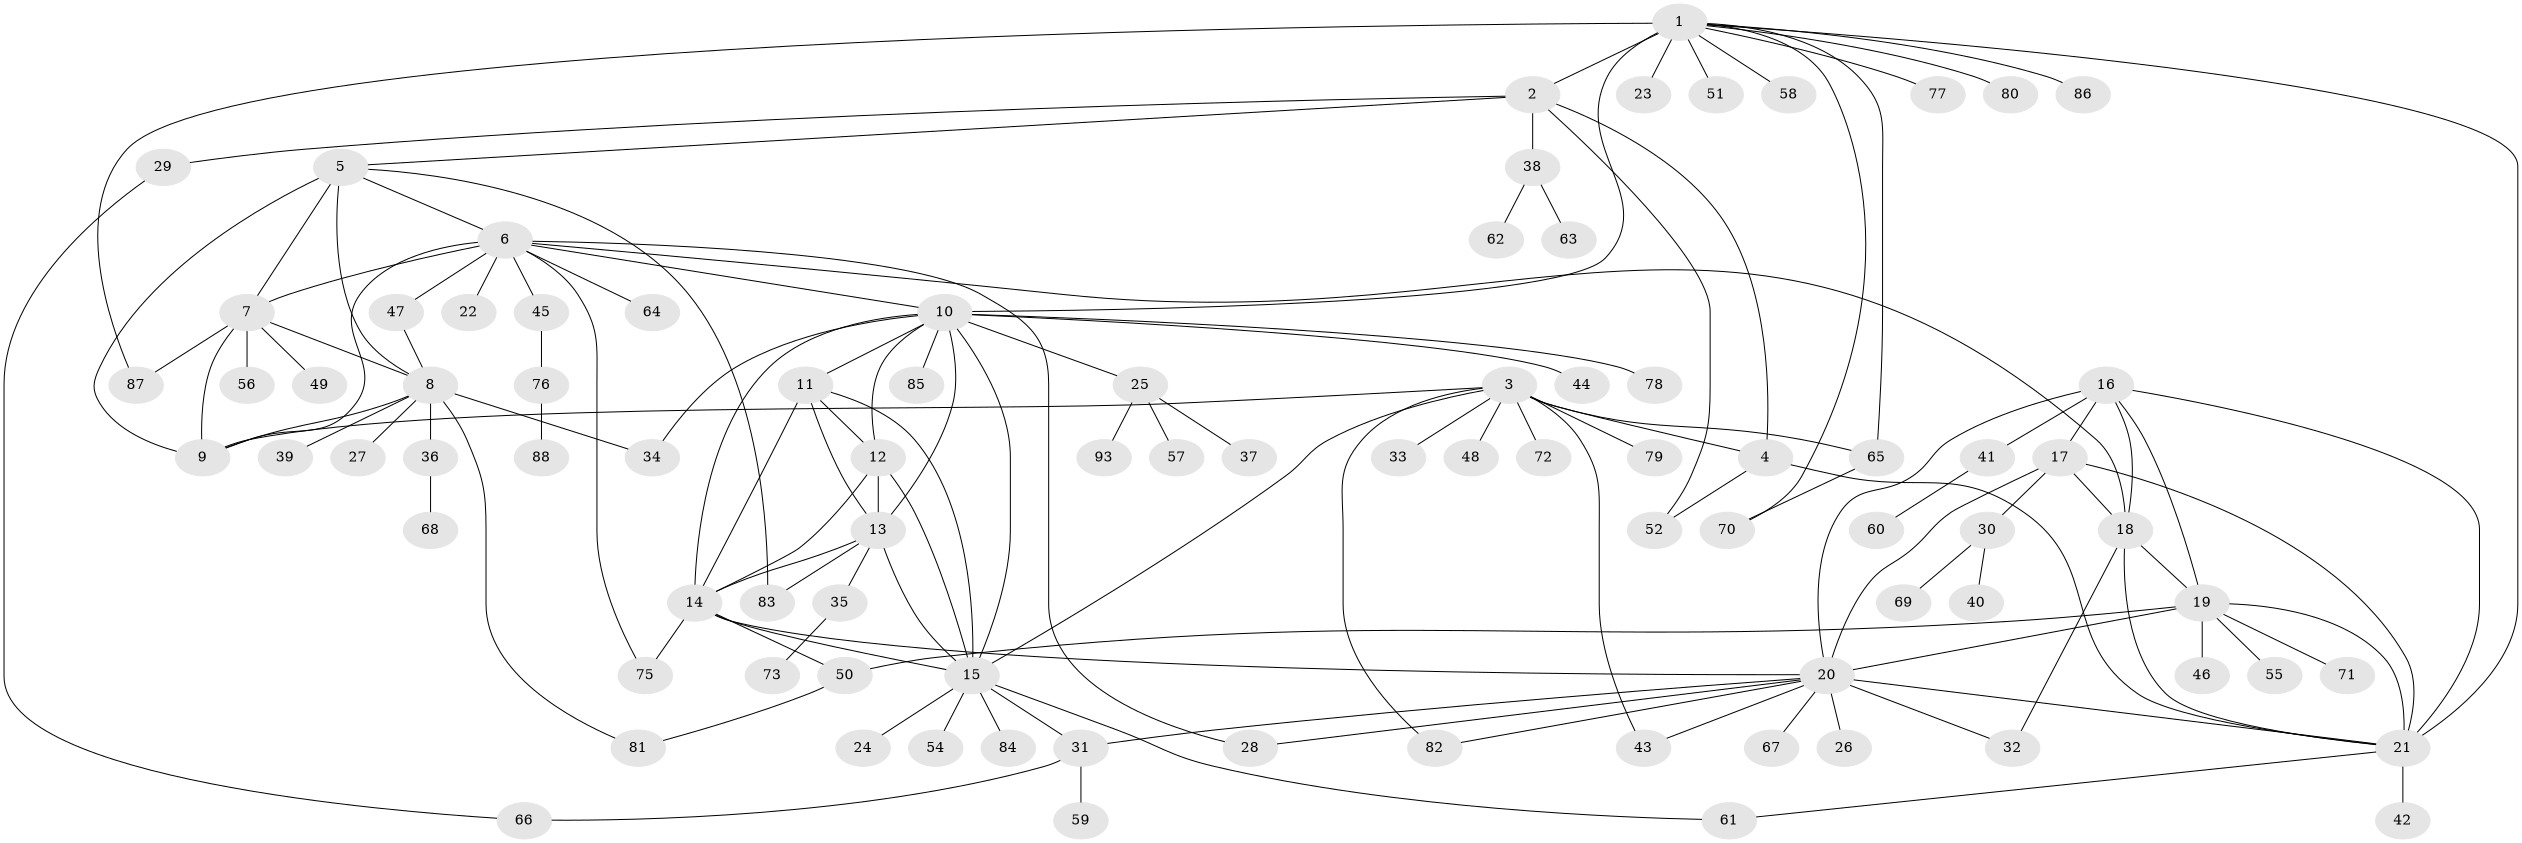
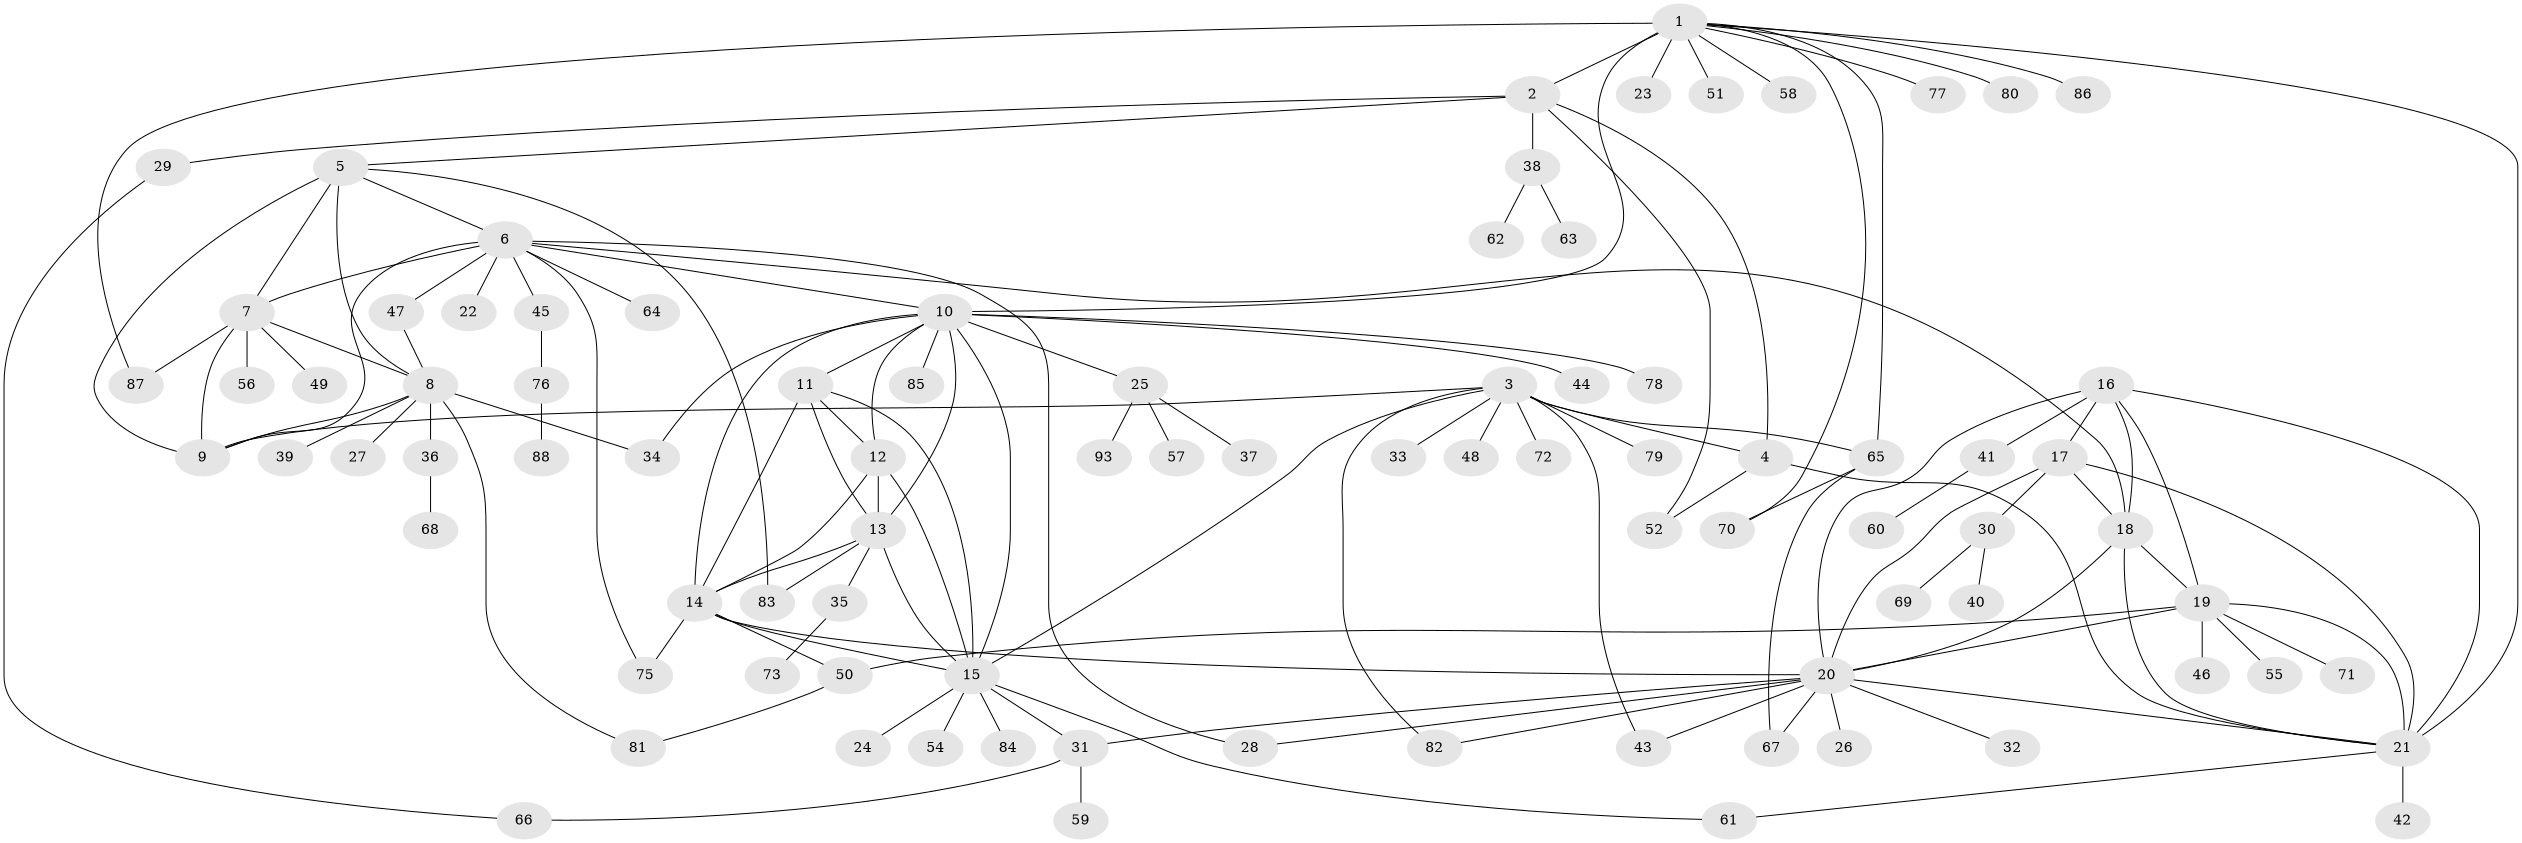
edge "65" -- "67": added
edge "18" -- "32": now "18" -- "20"
